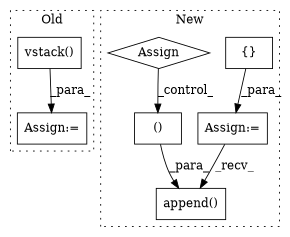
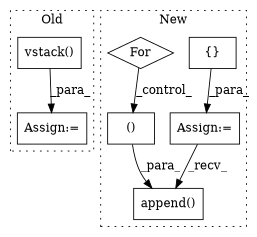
node "Assign": label "Assign" -> "For"
